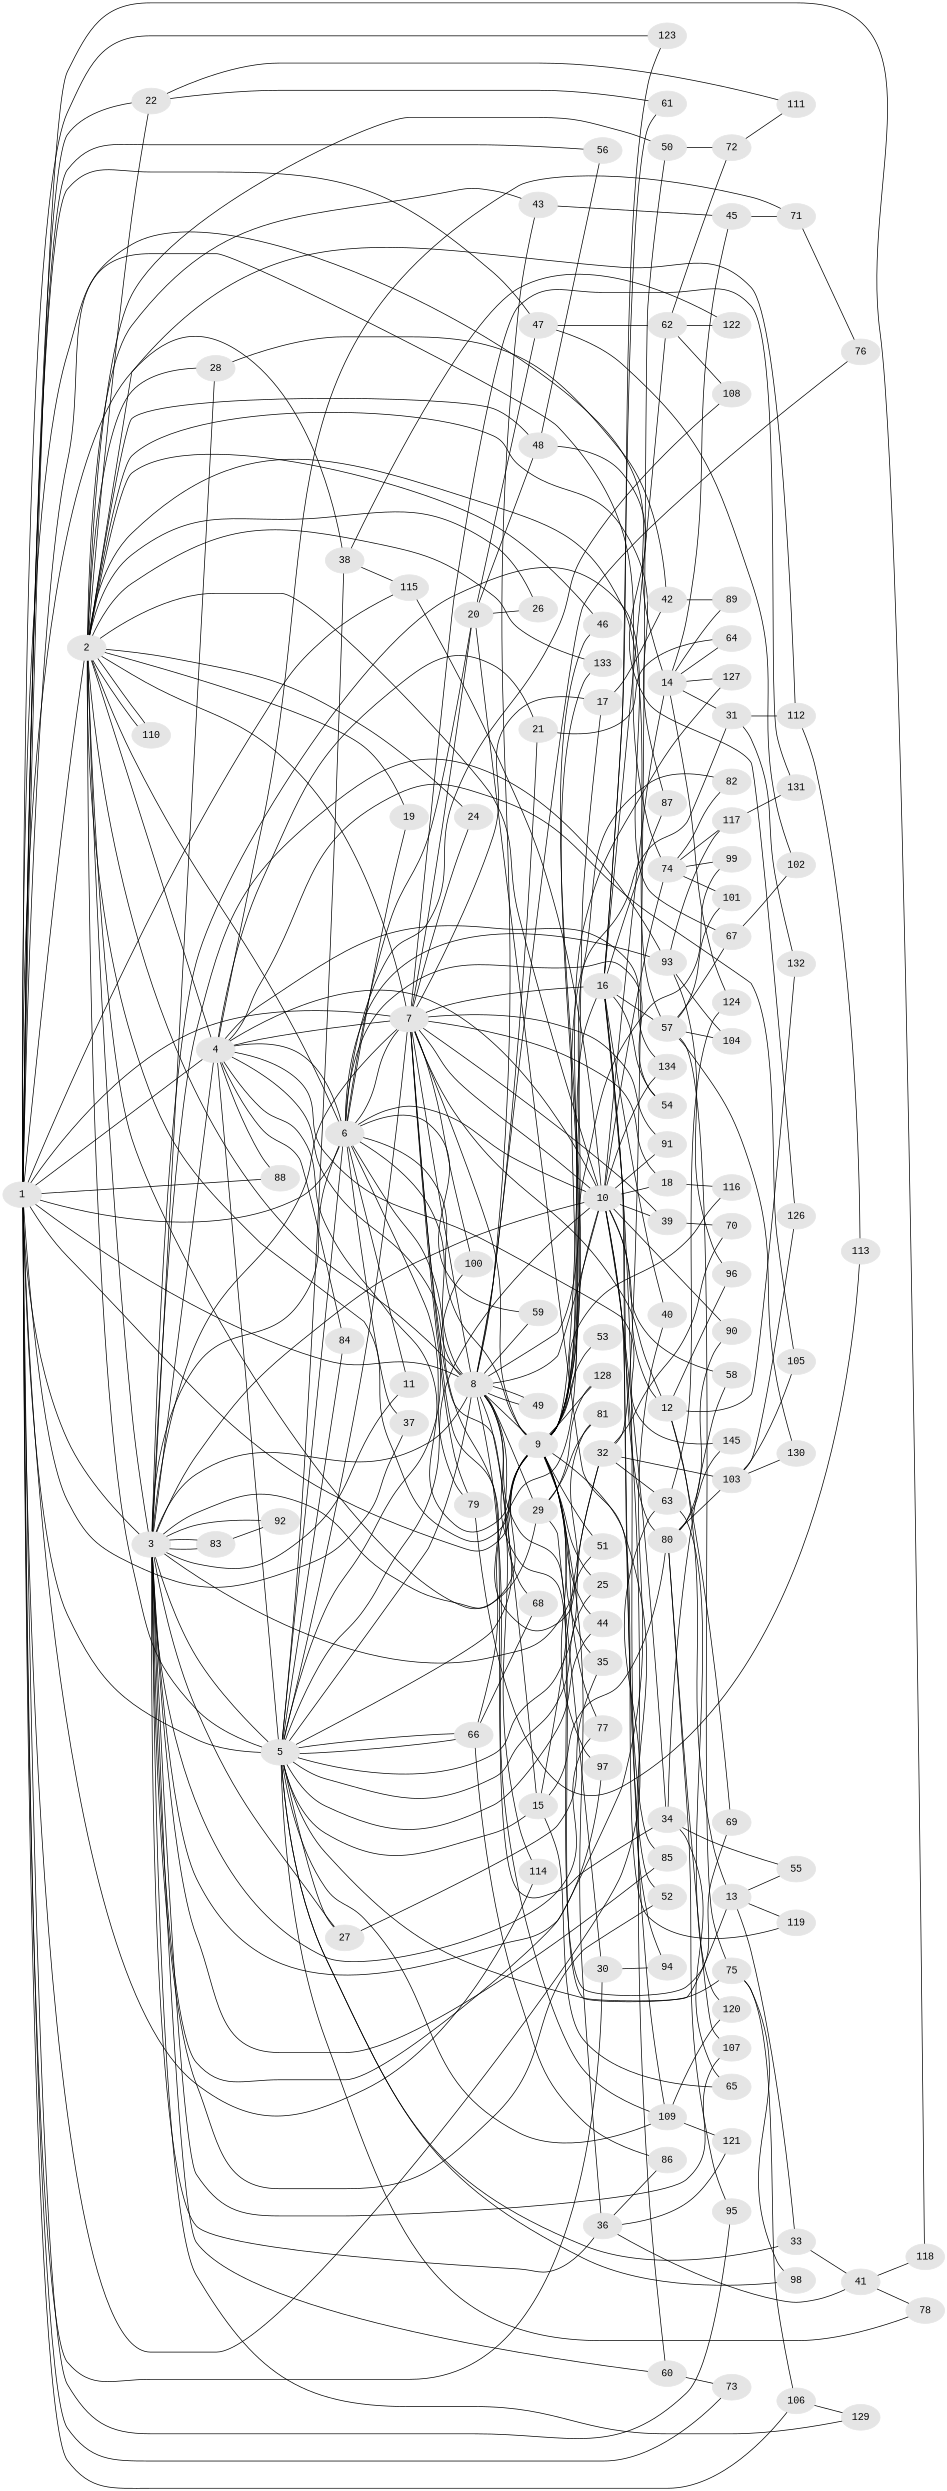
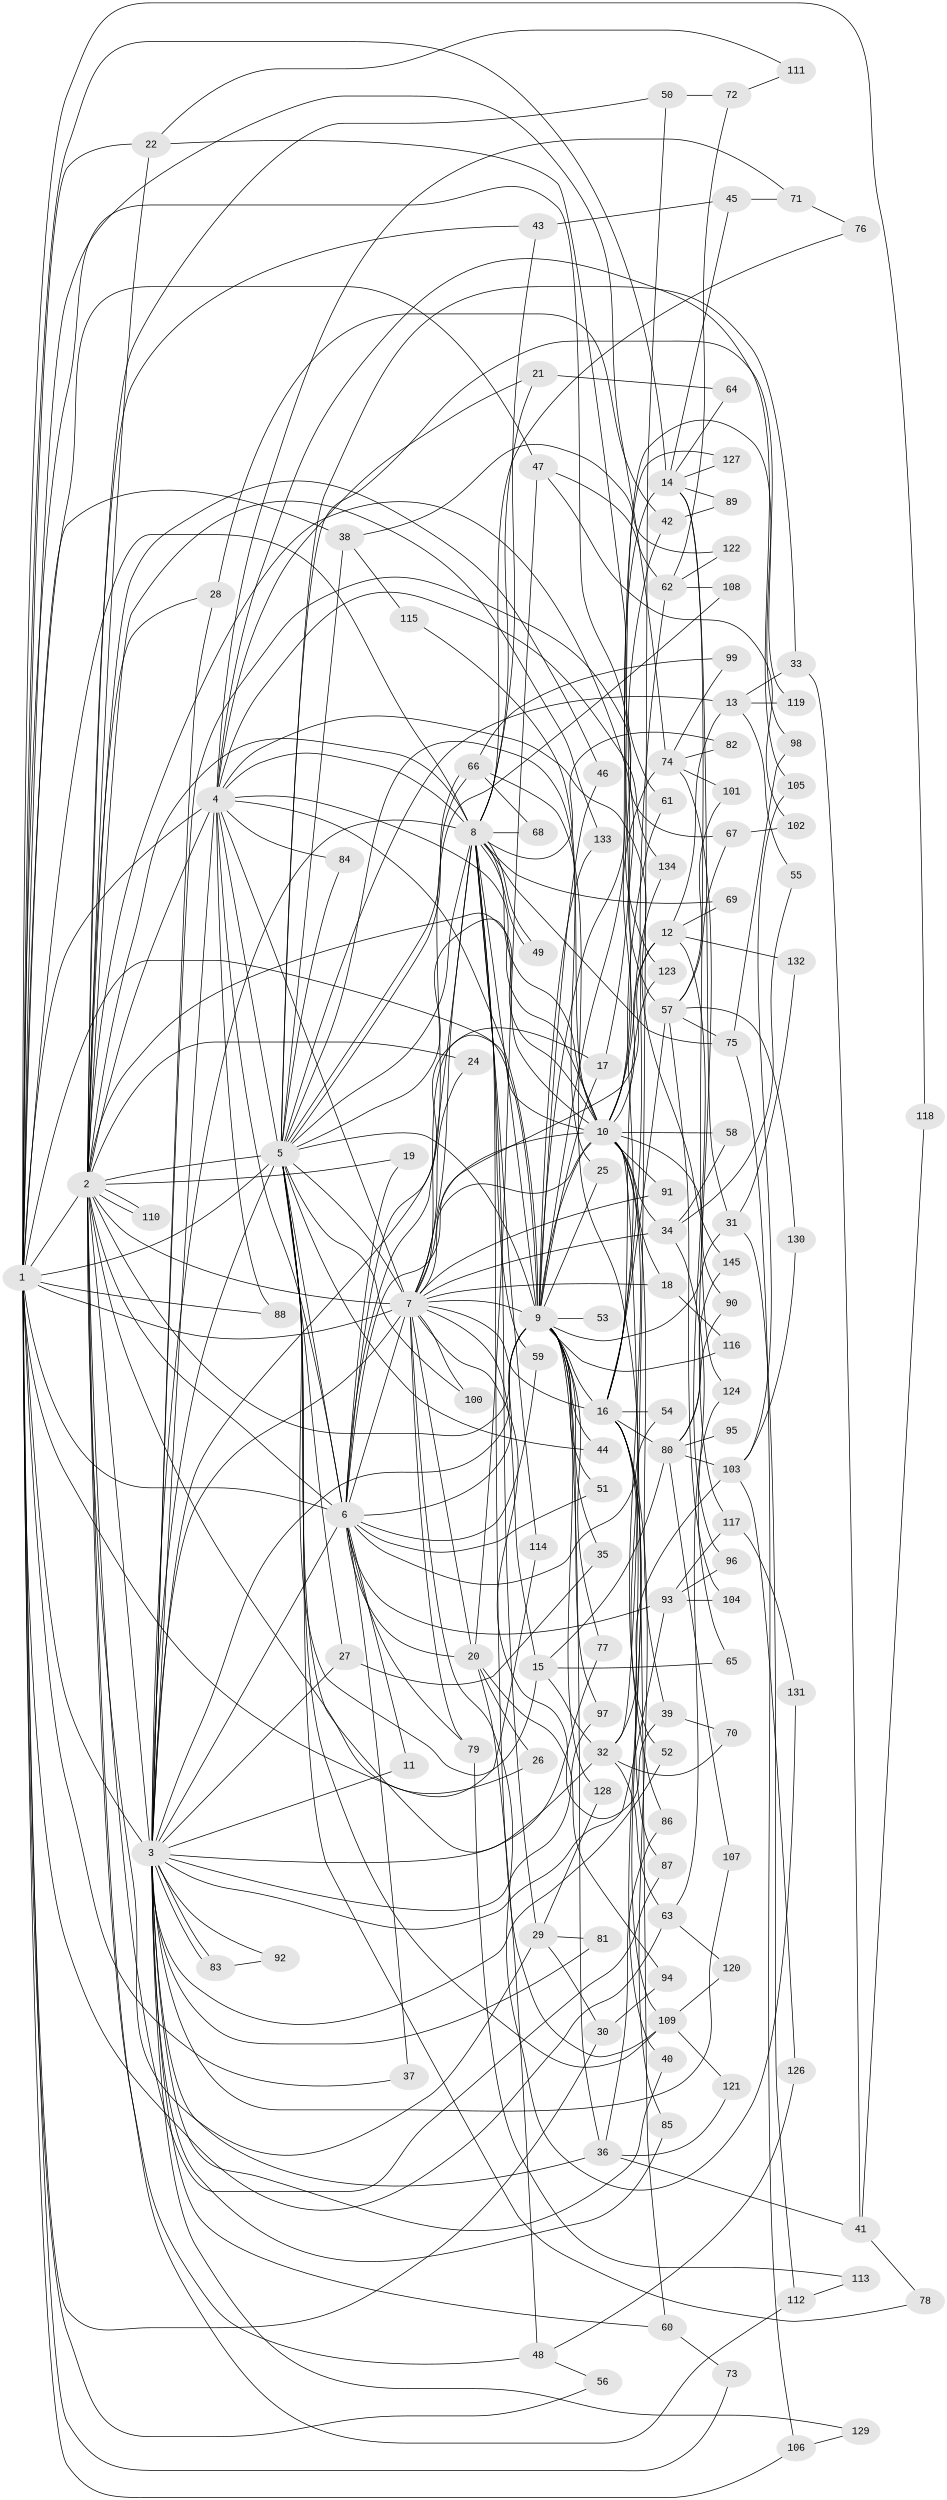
edge "115" -- "1": removed
edge "1" -- "95": removed
